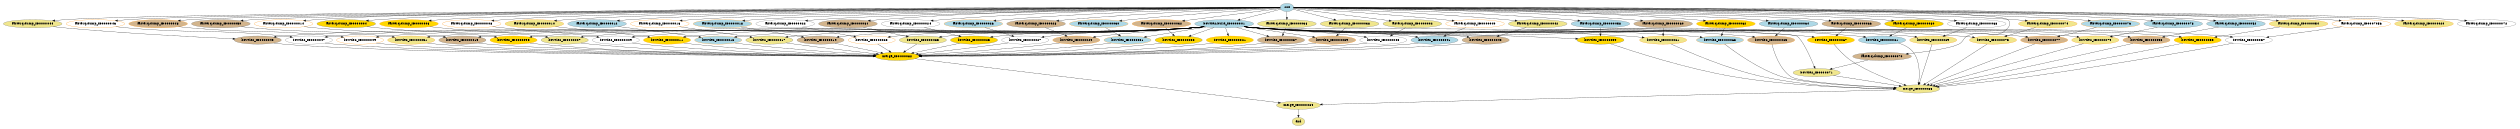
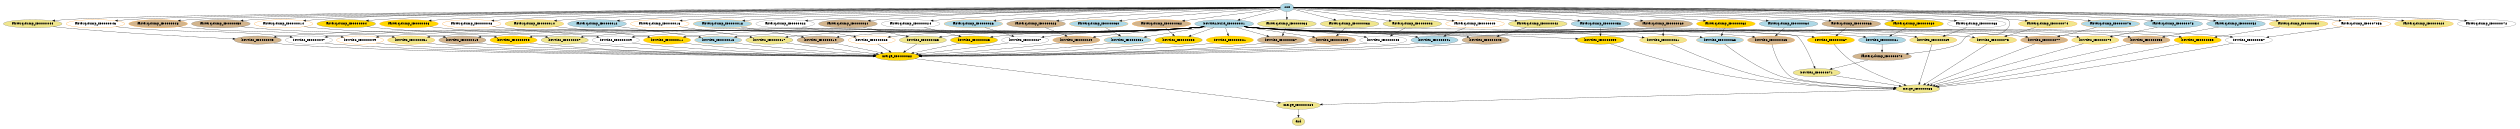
edge "bowtie2_ID0000081" -> "merge_ID0000083": now "bowtie2_ID0000081" -> "fasterq-dump_ID0000070"
